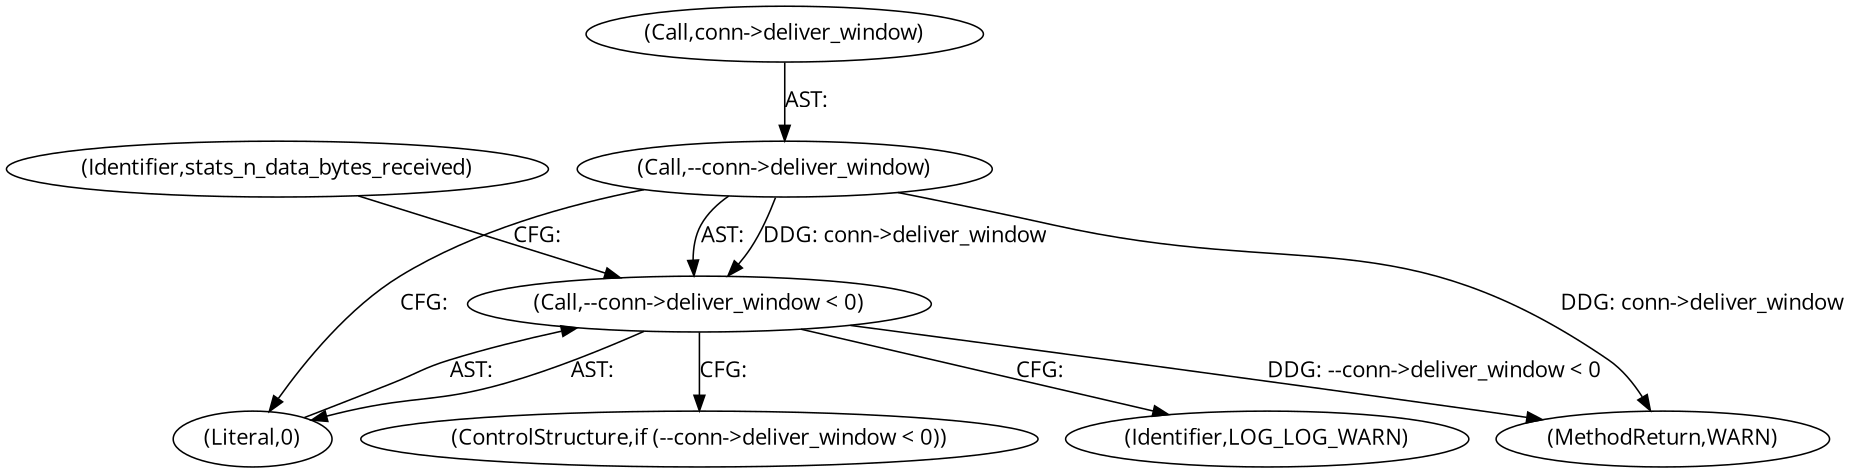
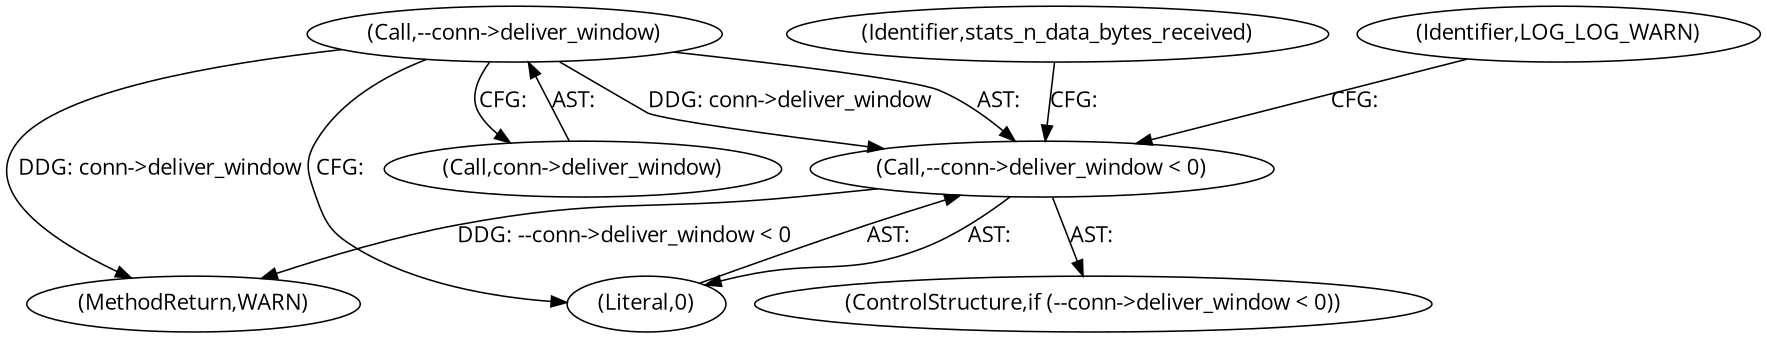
edge "(Call,--conn->deliver_window)" -> "(Call,conn->deliver_window)": added, label "CFG:"
edge "(Call,--conn->deliver_window < 0)" -> "(Identifier,LOG_LOG_WARN)": reversed
edge "(Call,--conn->deliver_window < 0)" -> "(ControlStructure,if (--conn->deliver_window < 0))": label "CFG: " -> "AST: "
